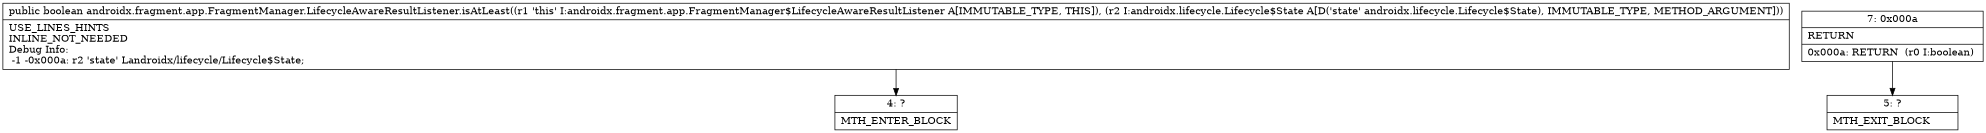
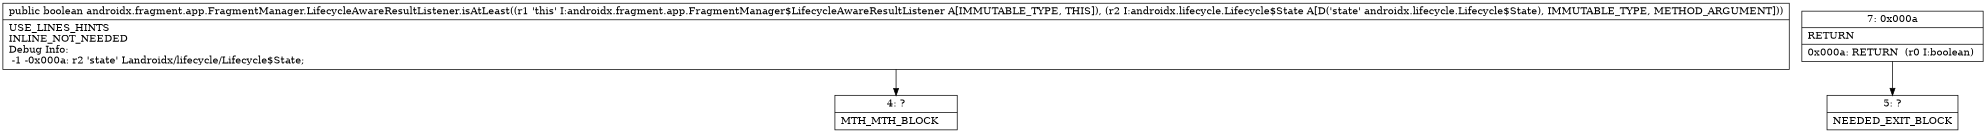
node "4: ?": text "MTH_ENTER_BLOCK" -> "MTH_MTH_BLOCK"
node "5: ?": text "MTH_EXIT_BLOCK" -> "NEEDED_EXIT_BLOCK"
